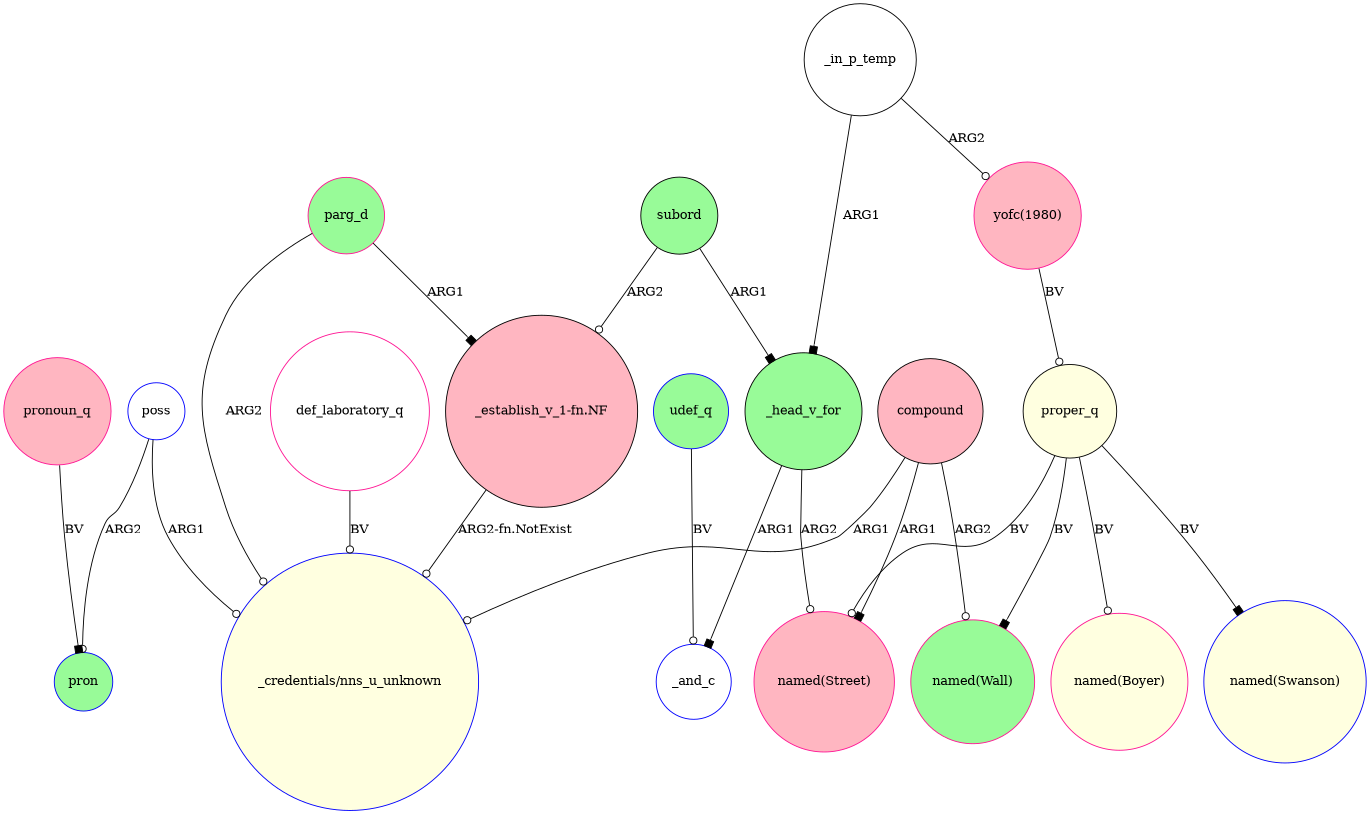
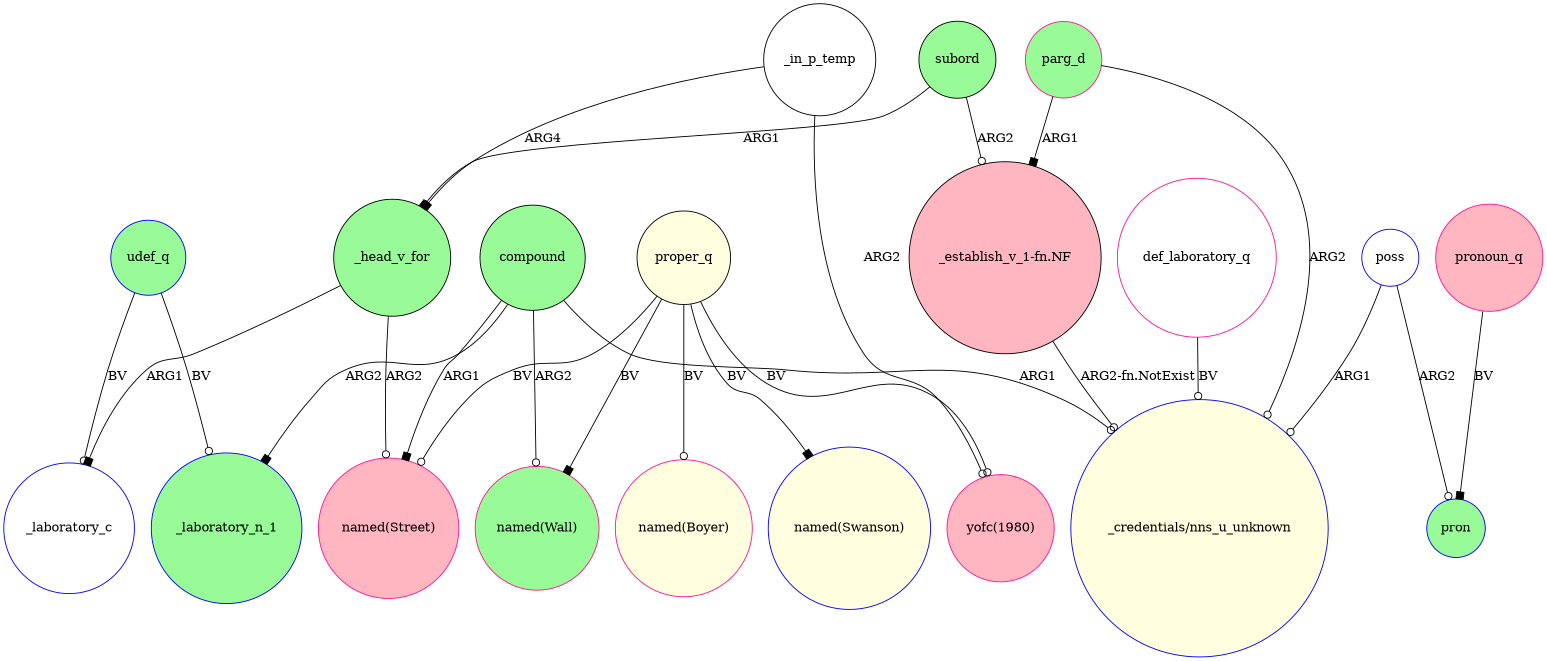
edge "_in_p_temp" -> "_head_v_for": label "ARG1" -> "ARG4"
edge "yofc(1980)" -> "proper_q": reversed
node "compound": fillcolor lightpink -> palegreen
node "_laboratory_n_1": added
node "_and_c": label "_and_c" -> "_laboratory_c"
